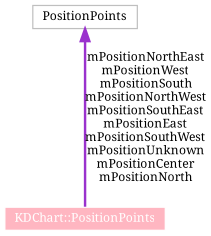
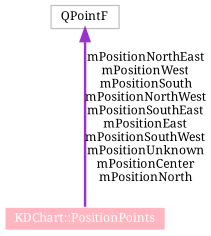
node "PositionPoints": label "PositionPoints" -> "QPointF"
